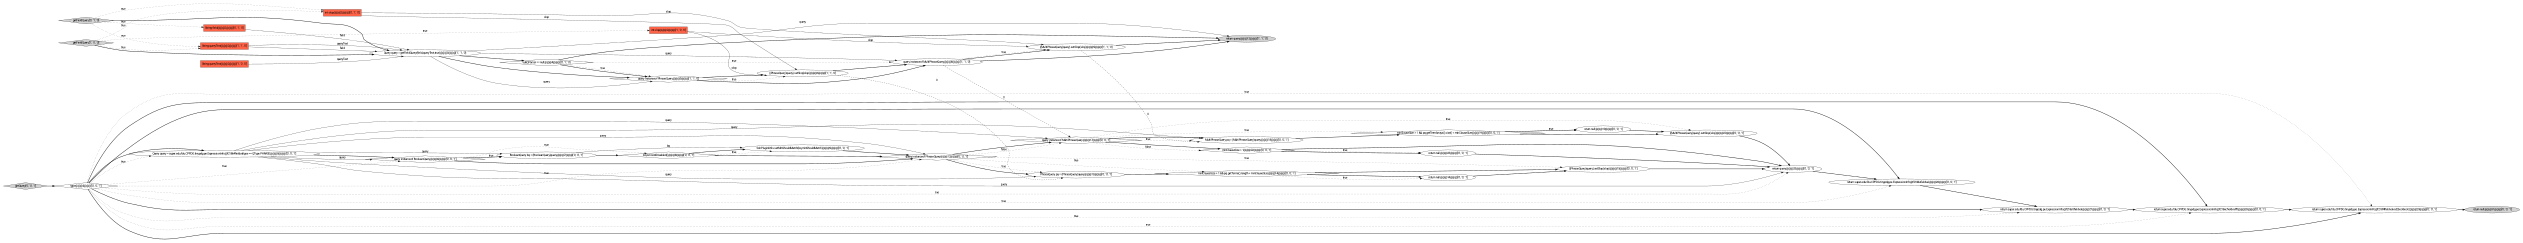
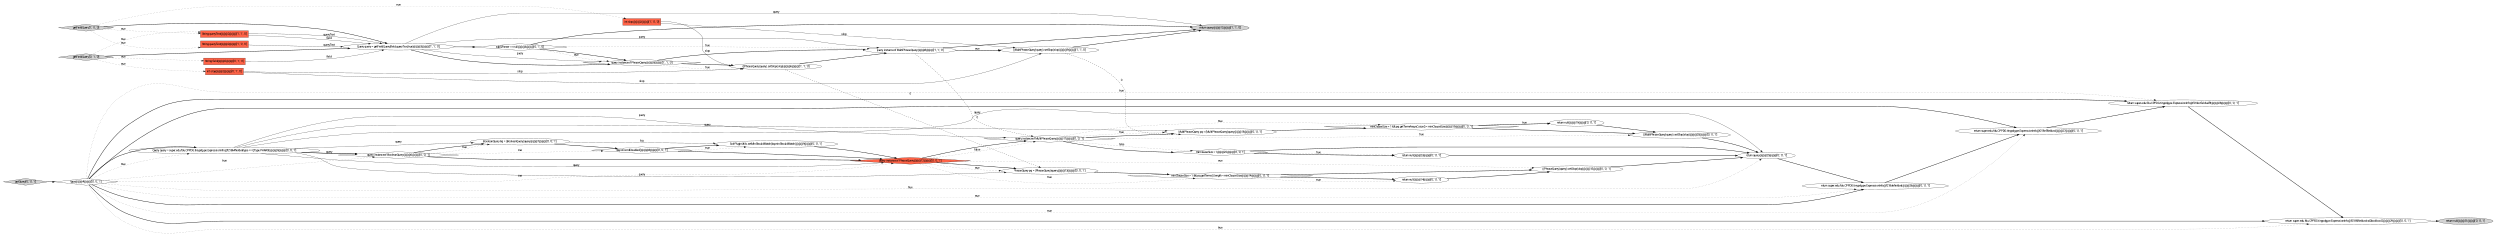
edge "getFieldQuery['1', '0', '0']" -> "int slop@@@2@@@['0', '1', '0']": now "getFieldQuery['1', '0', '0']" -> "String queryText@@@2@@@['1', '0', '0']"
node "query instanceof PhraseQuery@@@12@@@['0', '0', '1']": fillcolor white -> tomato
